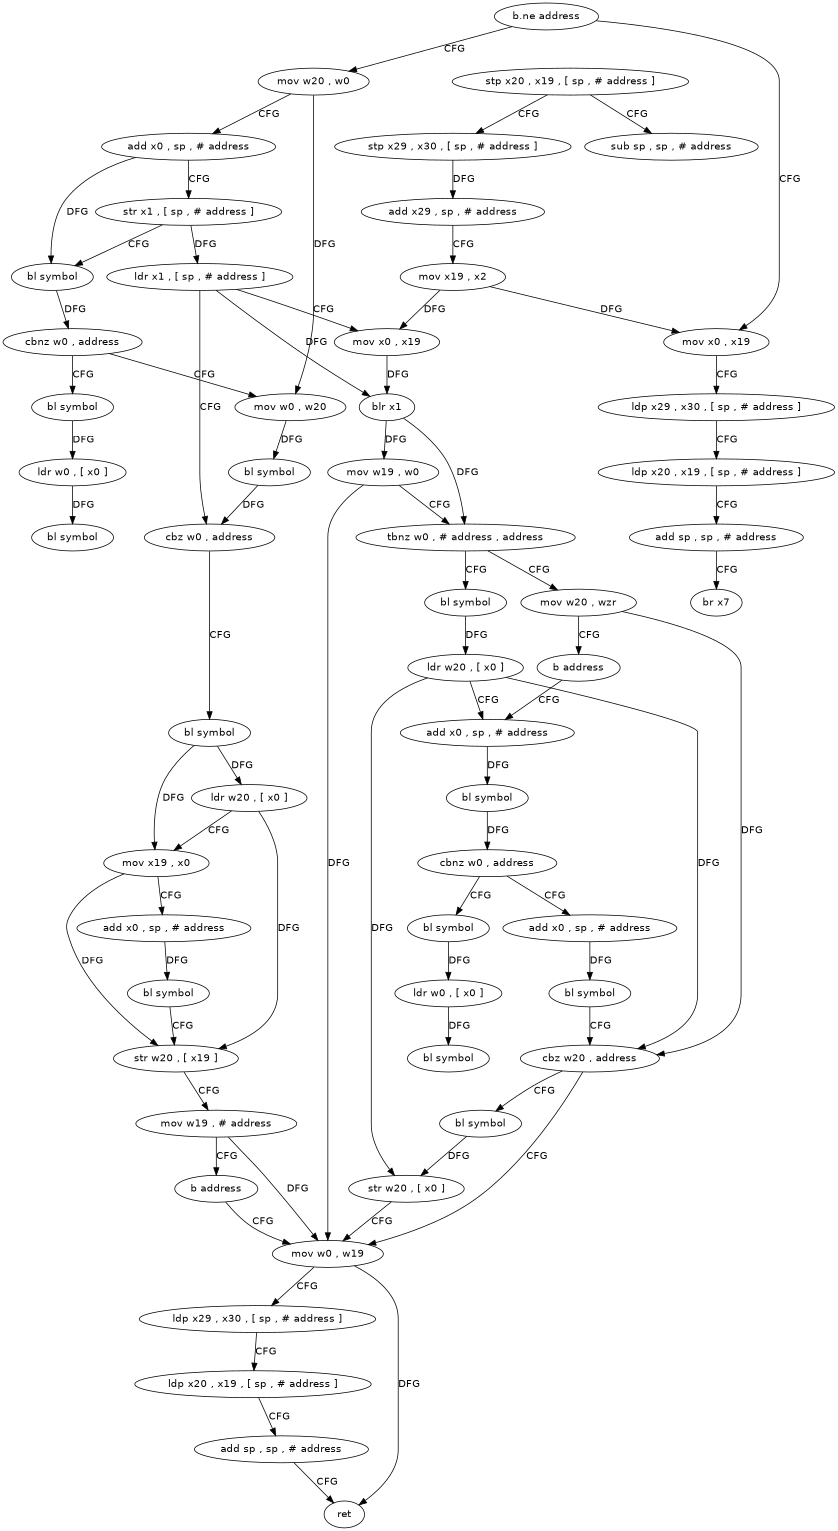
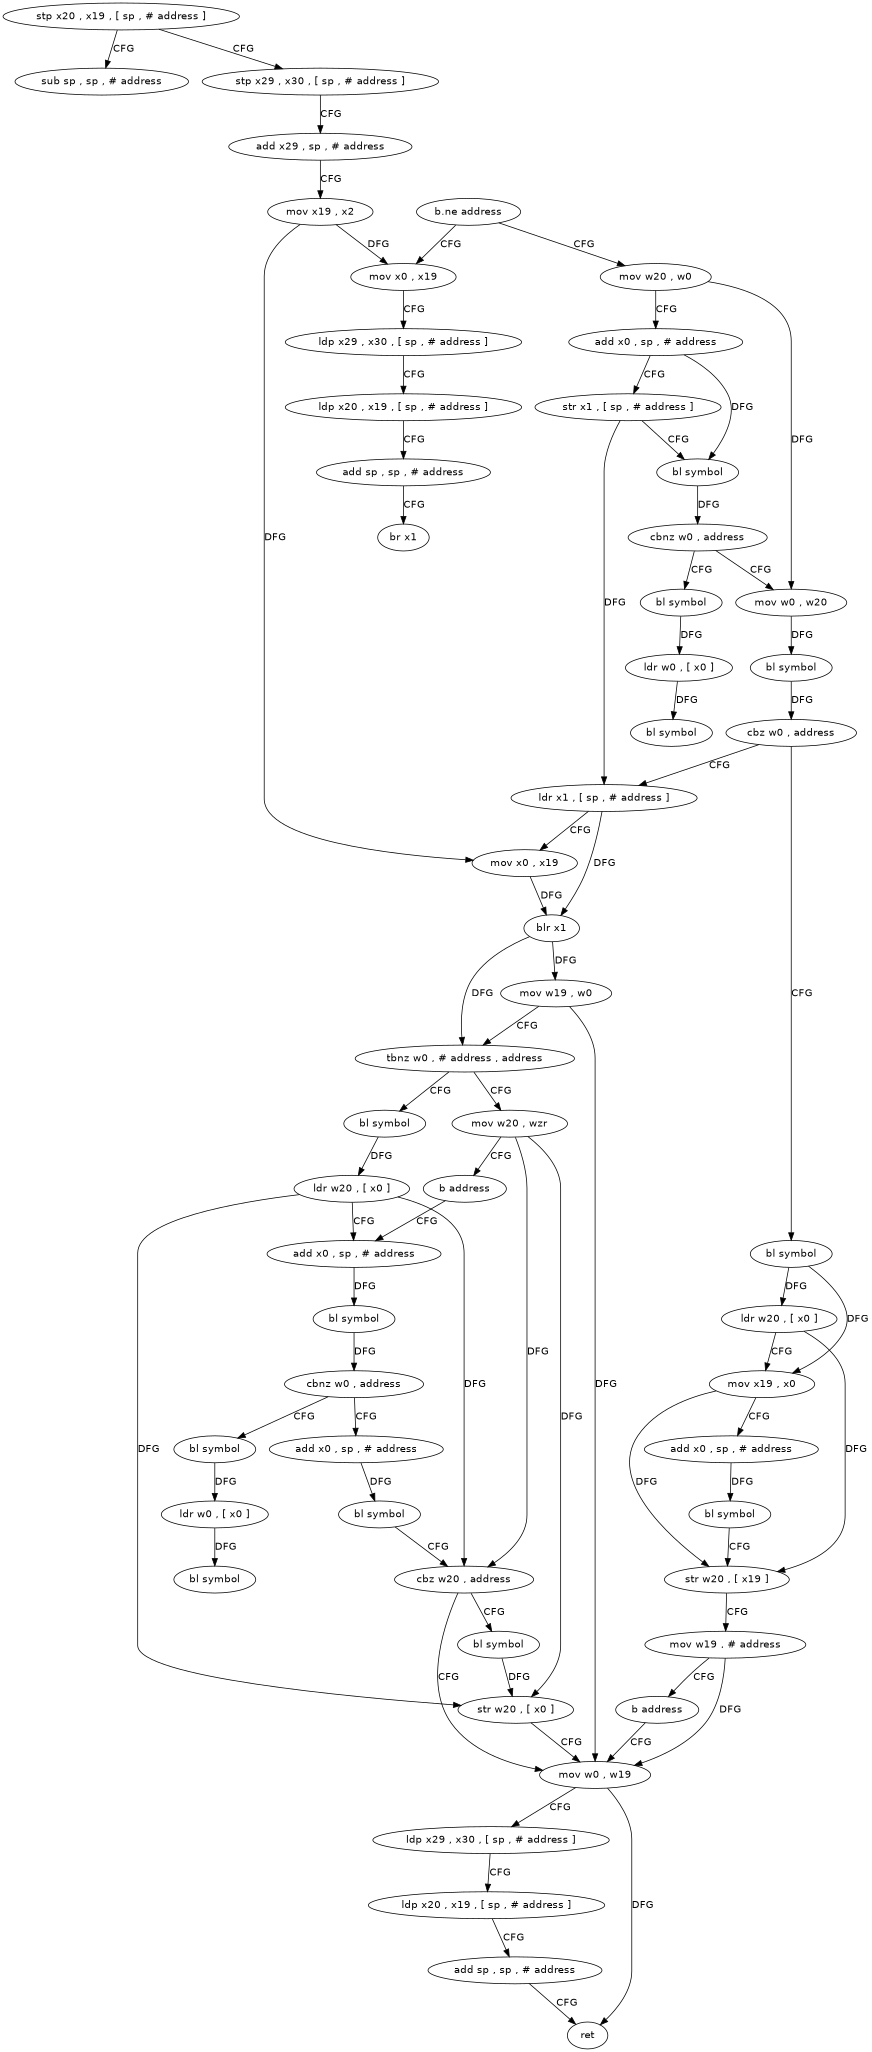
edge "stp x29 , x30 , [ sp , # address ]" -> "add x29 , sp , # address": label "DFG" -> "CFG"
edge "ldr x1 , [ sp , # address ]" -> "cbz w0 , address": reversed
node "br x7": label "br x7" -> "br x1"
edge "mov w20 , wzr" -> "str w20 , [ x0 ]": added, label "DFG"
